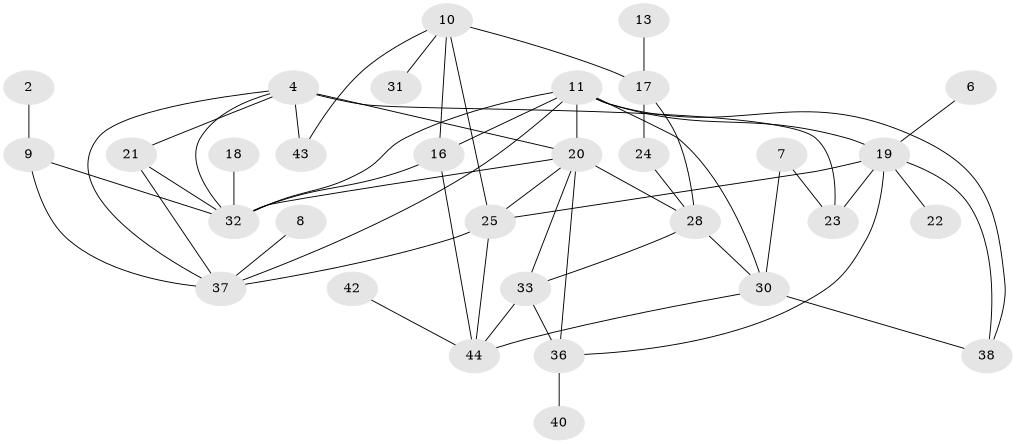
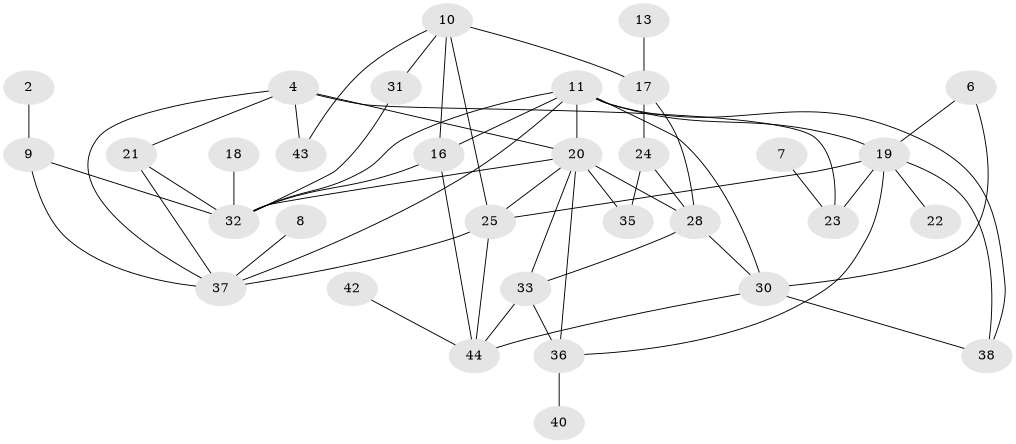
edge "4" -- "32": now "31" -- "32"
node "35": added
edge "7" -- "30": now "6" -- "30"
